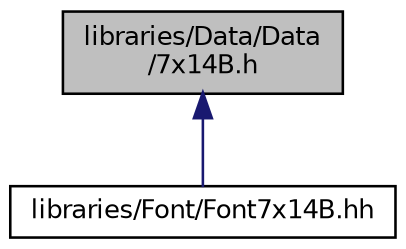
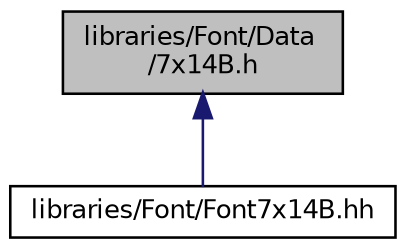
node "libraries/Data/Data /7x14B.h": label "libraries/Data/Data /7x14B.h" -> "libraries/Font/Data /7x14B.h"
